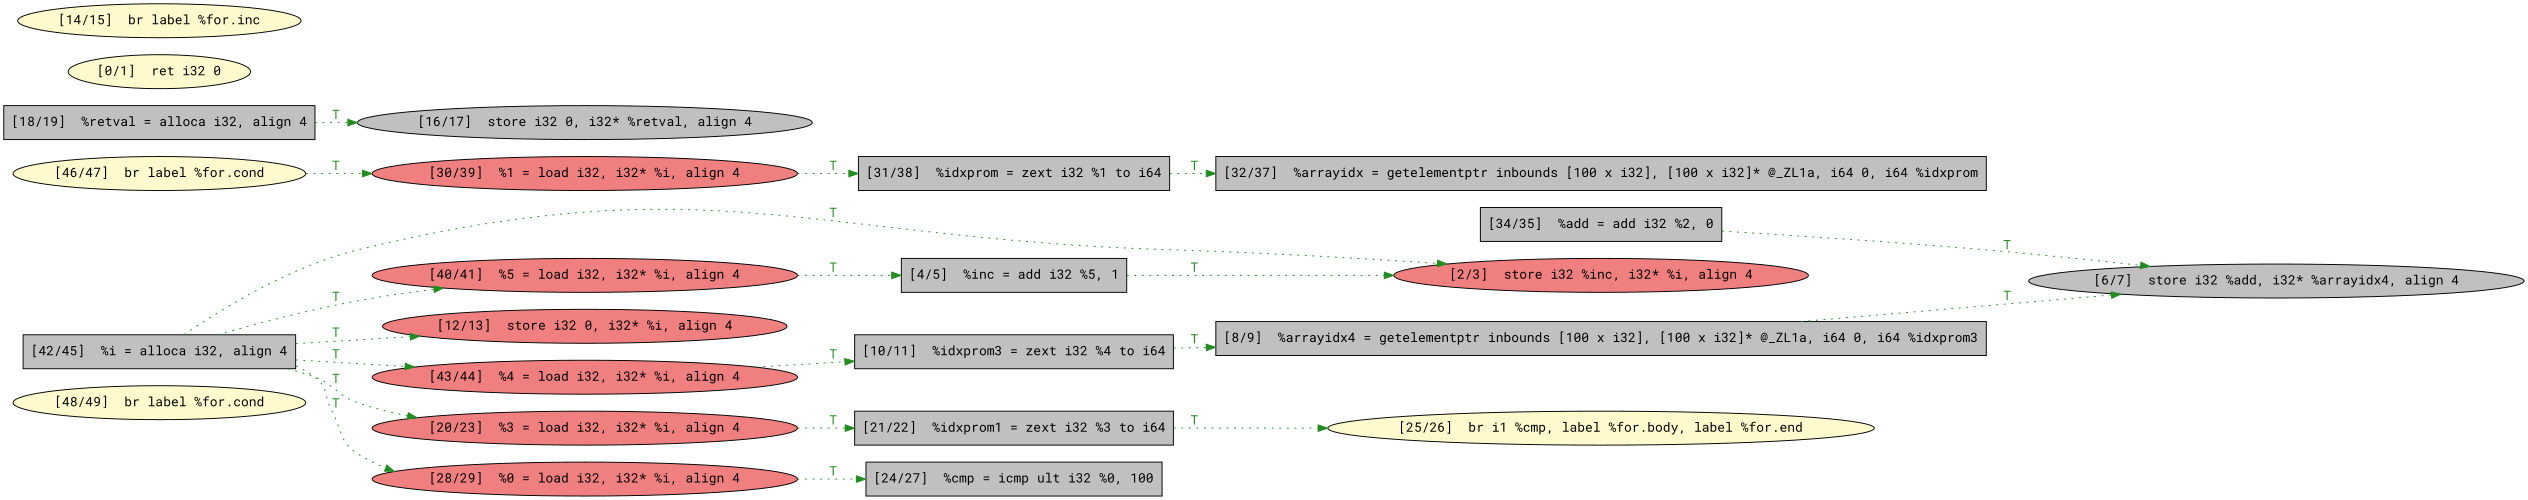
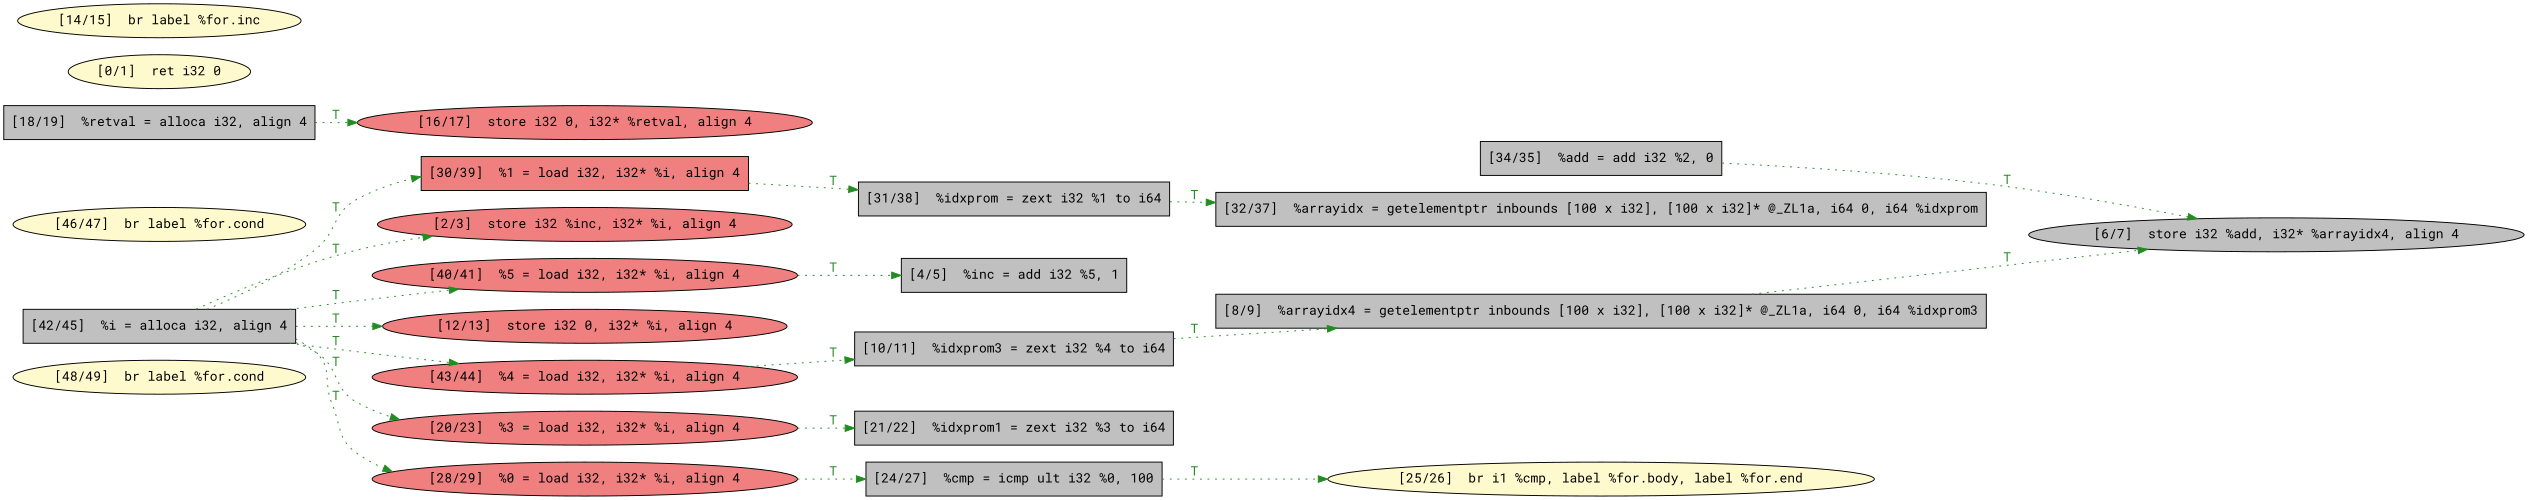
node "[16/17]  store i32 0, i32* %retval, align 4": fillcolor grey -> lightcoral
edge "[46/47]  br label %for.cond" -> "[30/39]  %1 = load i32, i32* %i, align 4": now "[42/45]  %i = alloca i32, align 4" -> "[30/39]  %1 = load i32, i32* %i, align 4"
node "[30/39]  %1 = load i32, i32* %i, align 4": shape ellipse -> box
edge "[4/5]  %inc = add i32 %5, 1" -> "[2/3]  store i32 %inc, i32* %i, align 4": removed, label "T"
edge "[21/22]  %idxprom1 = zext i32 %3 to i64" -> "[25/26]  br i1 %cmp, label %for.body, label %for.end": now "[24/27]  %cmp = icmp ult i32 %0, 100" -> "[25/26]  br i1 %cmp, label %for.body, label %for.end"
